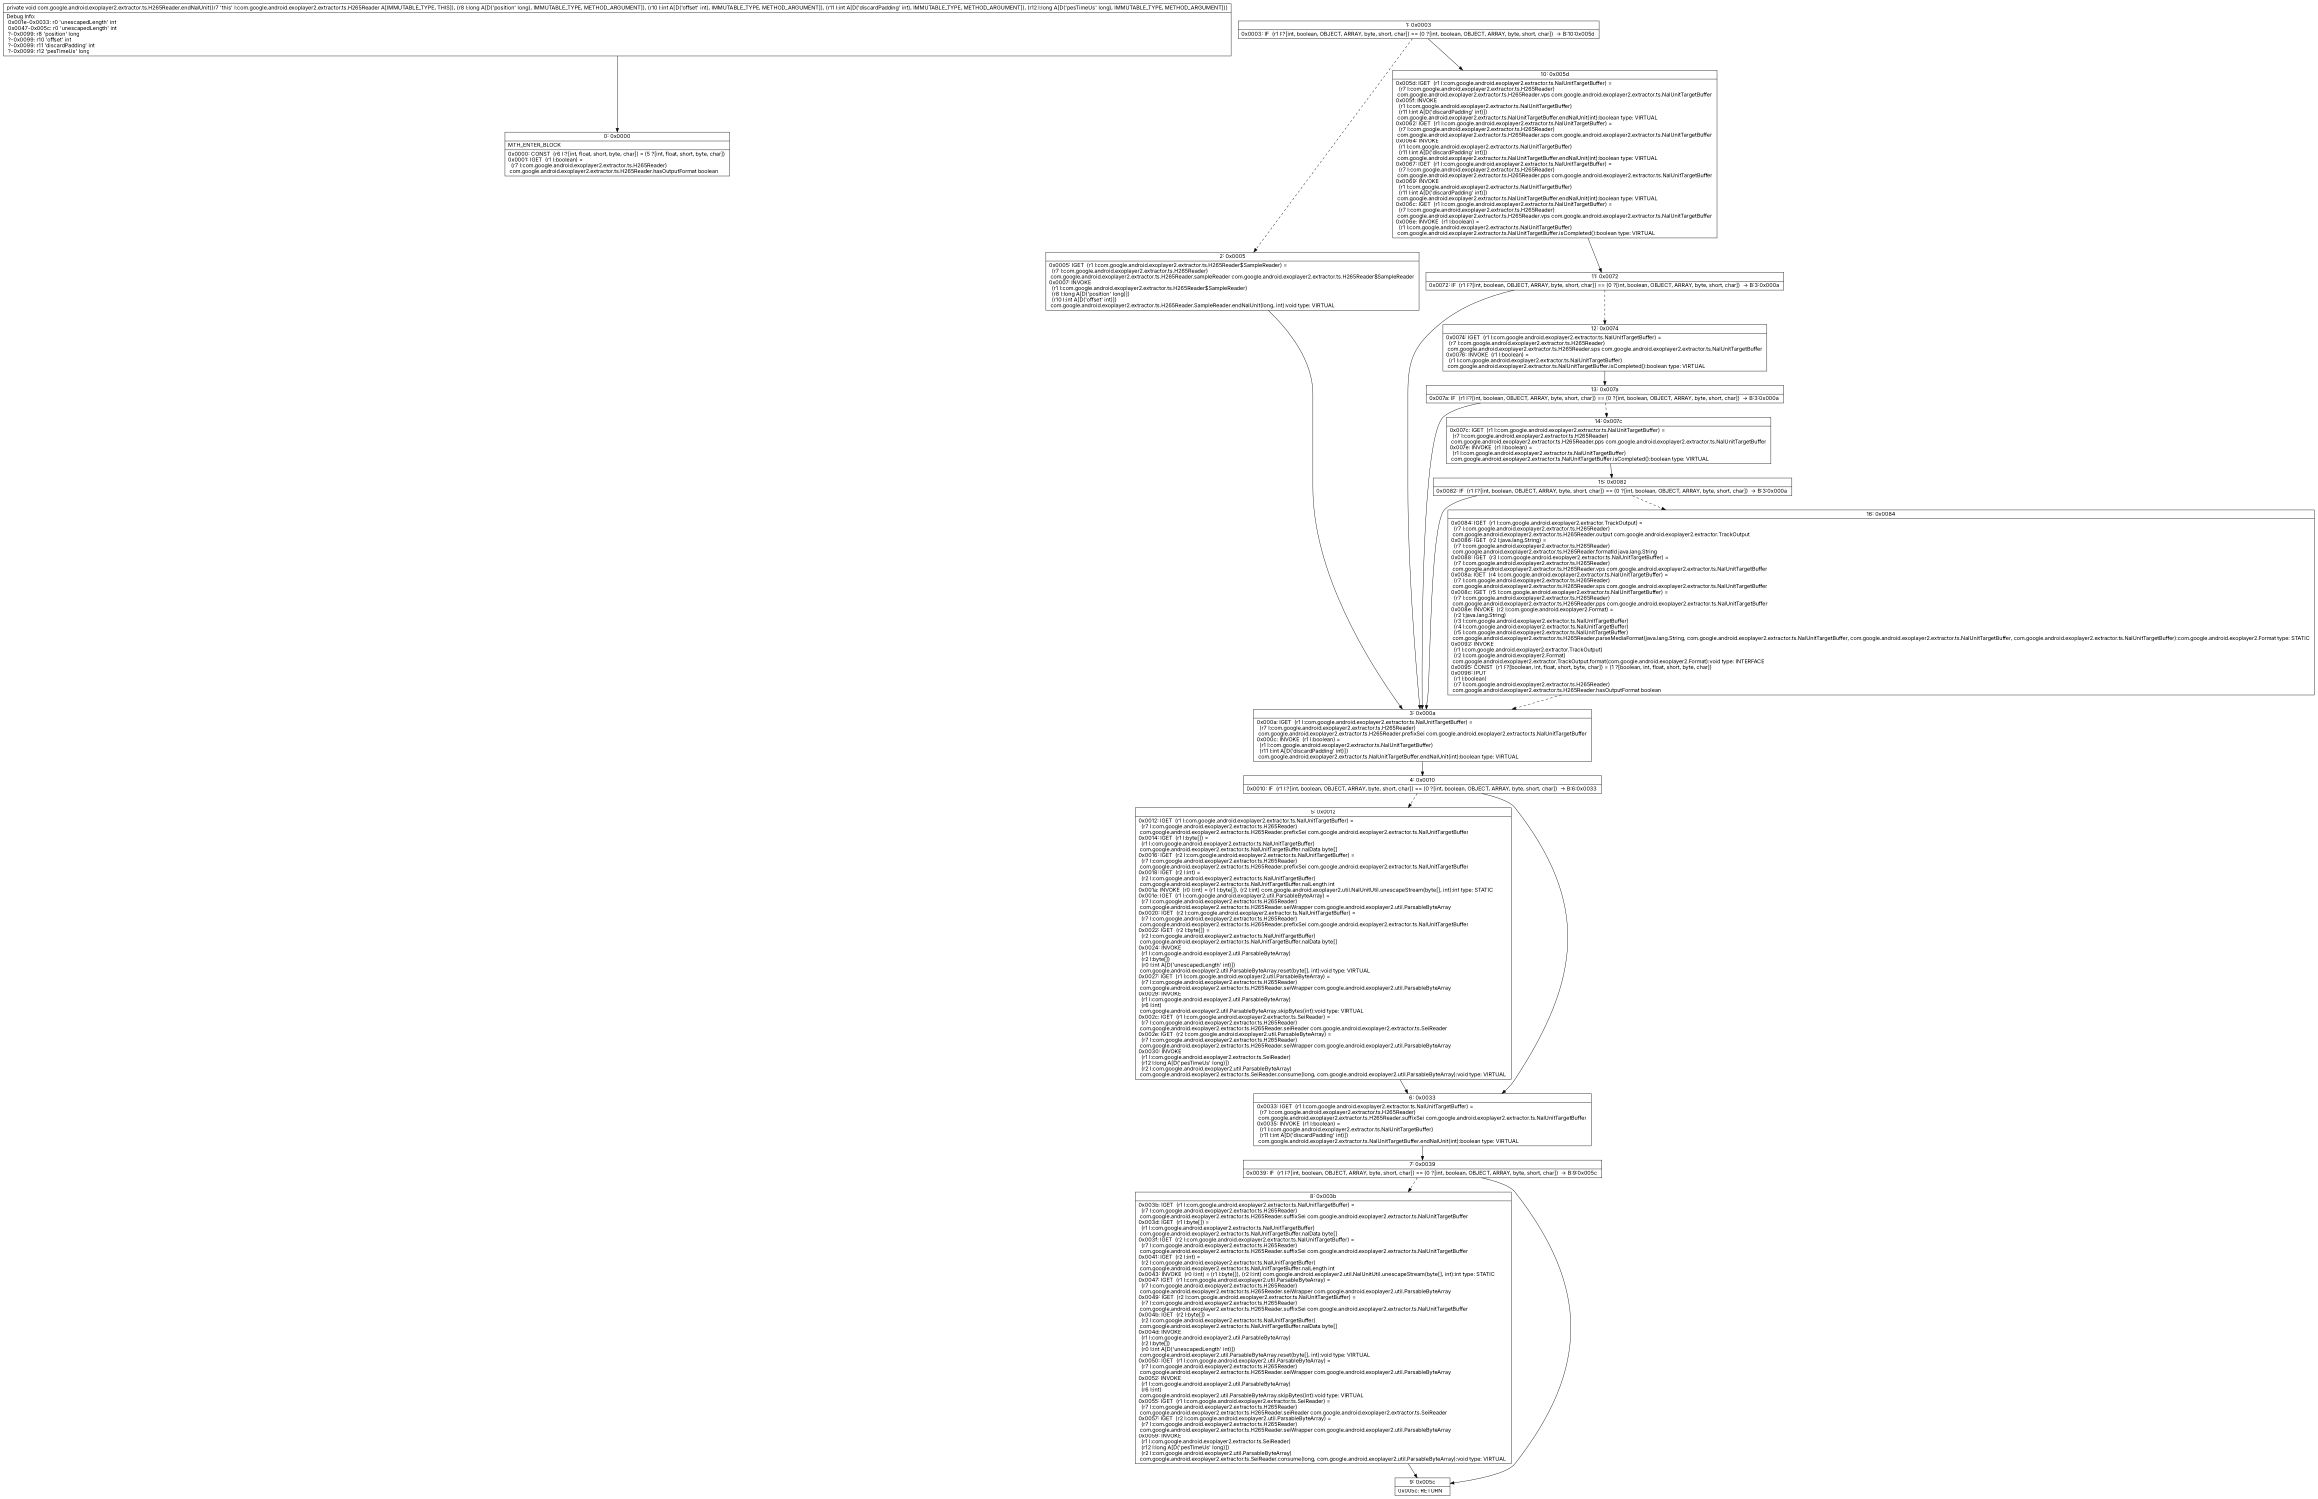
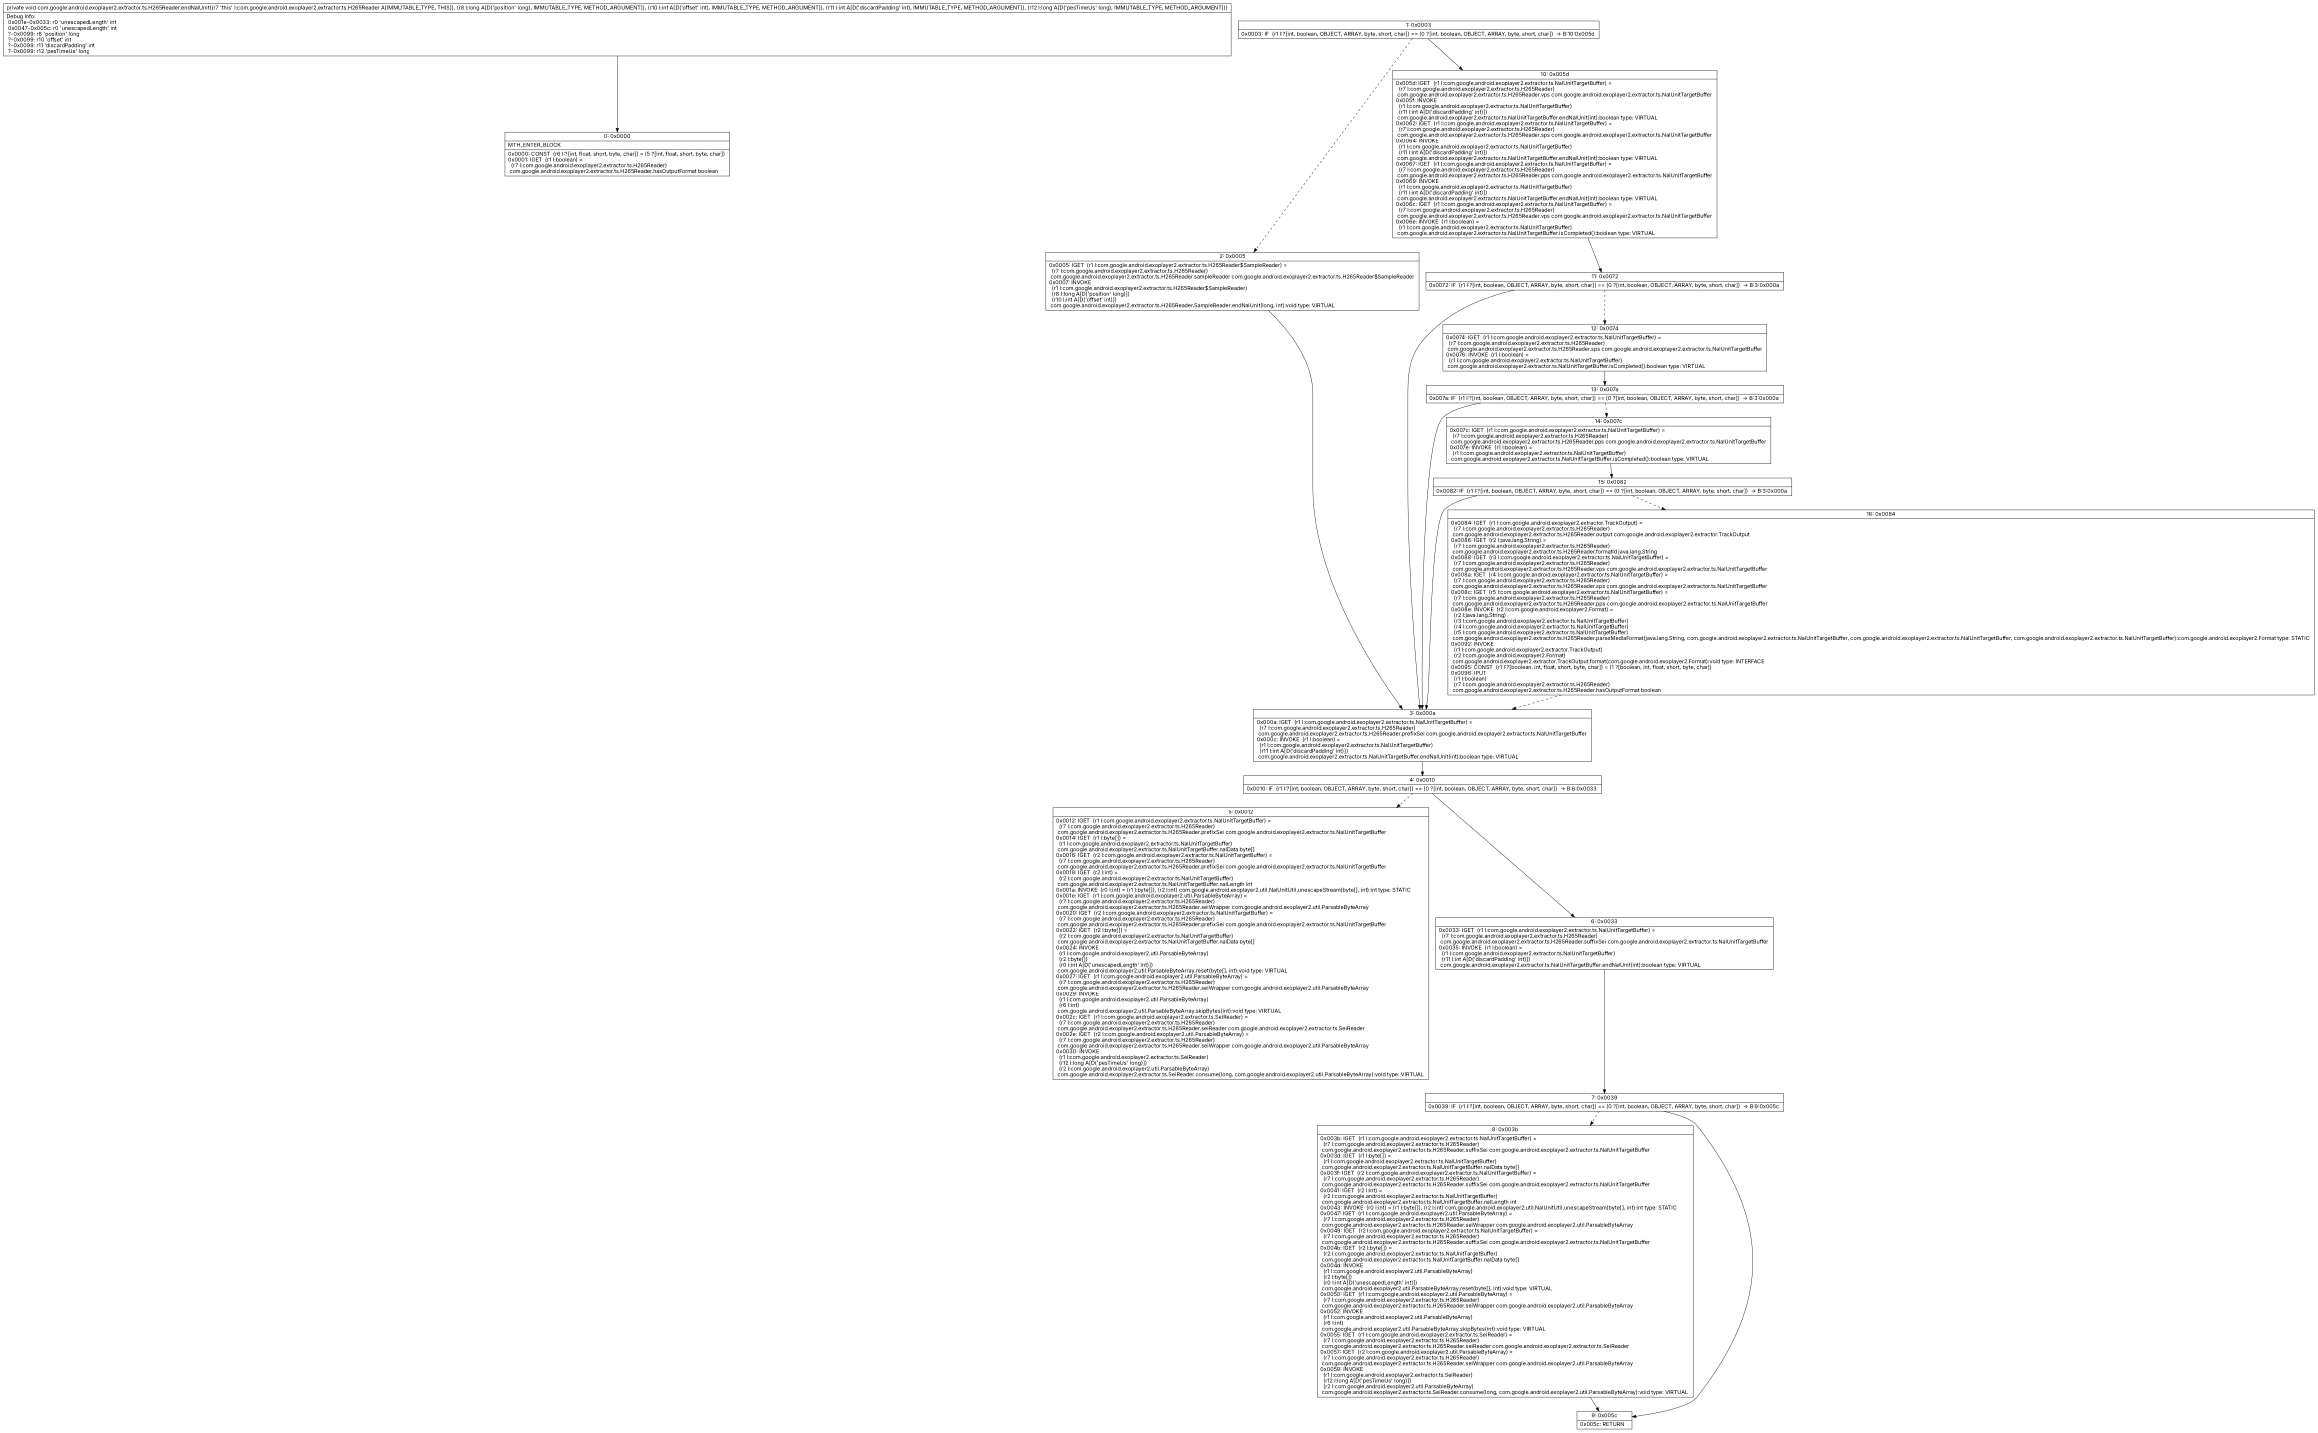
edge "5: 0x0012" -> "6: 0x0033": removed
